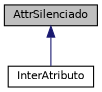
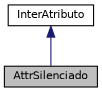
edge "InterAtributo" -> "AttrSilenciado": reversed
